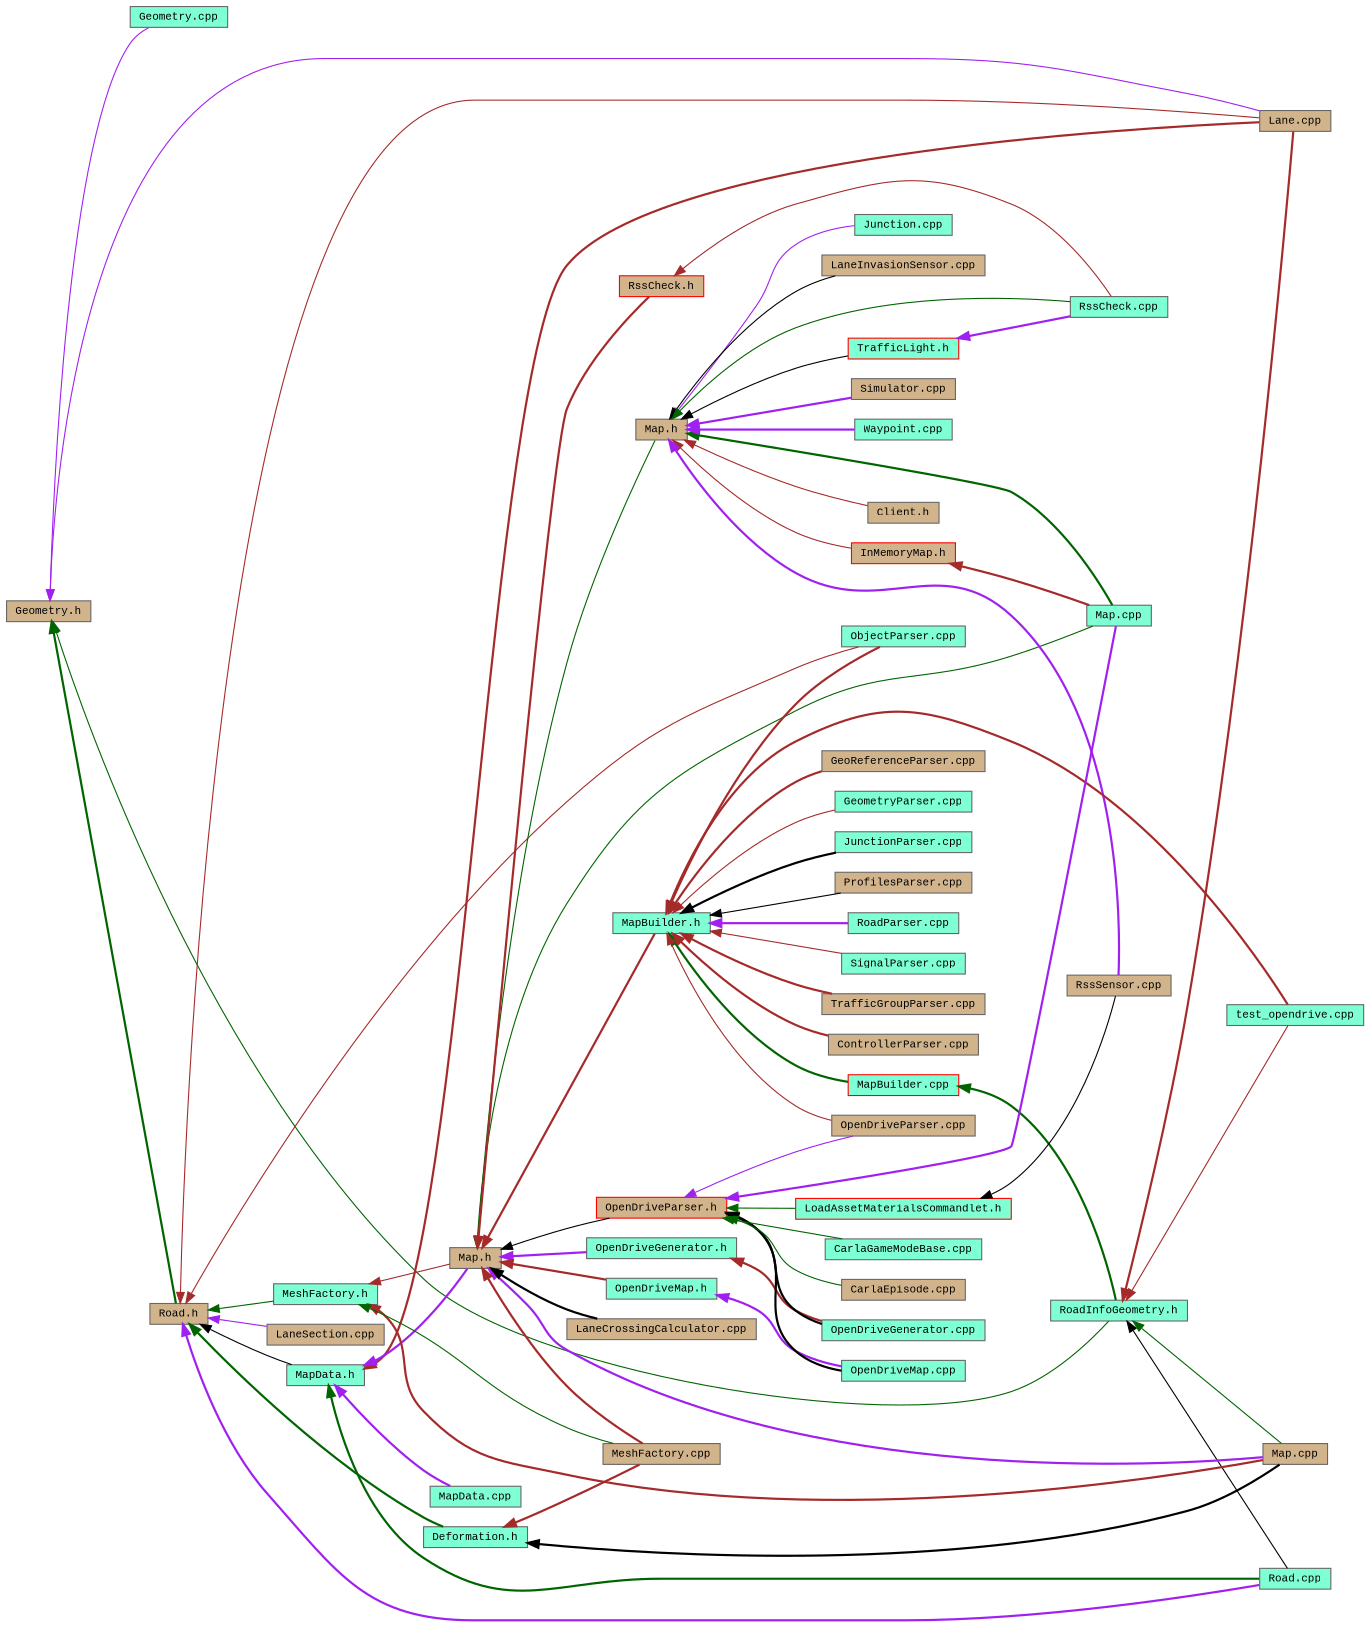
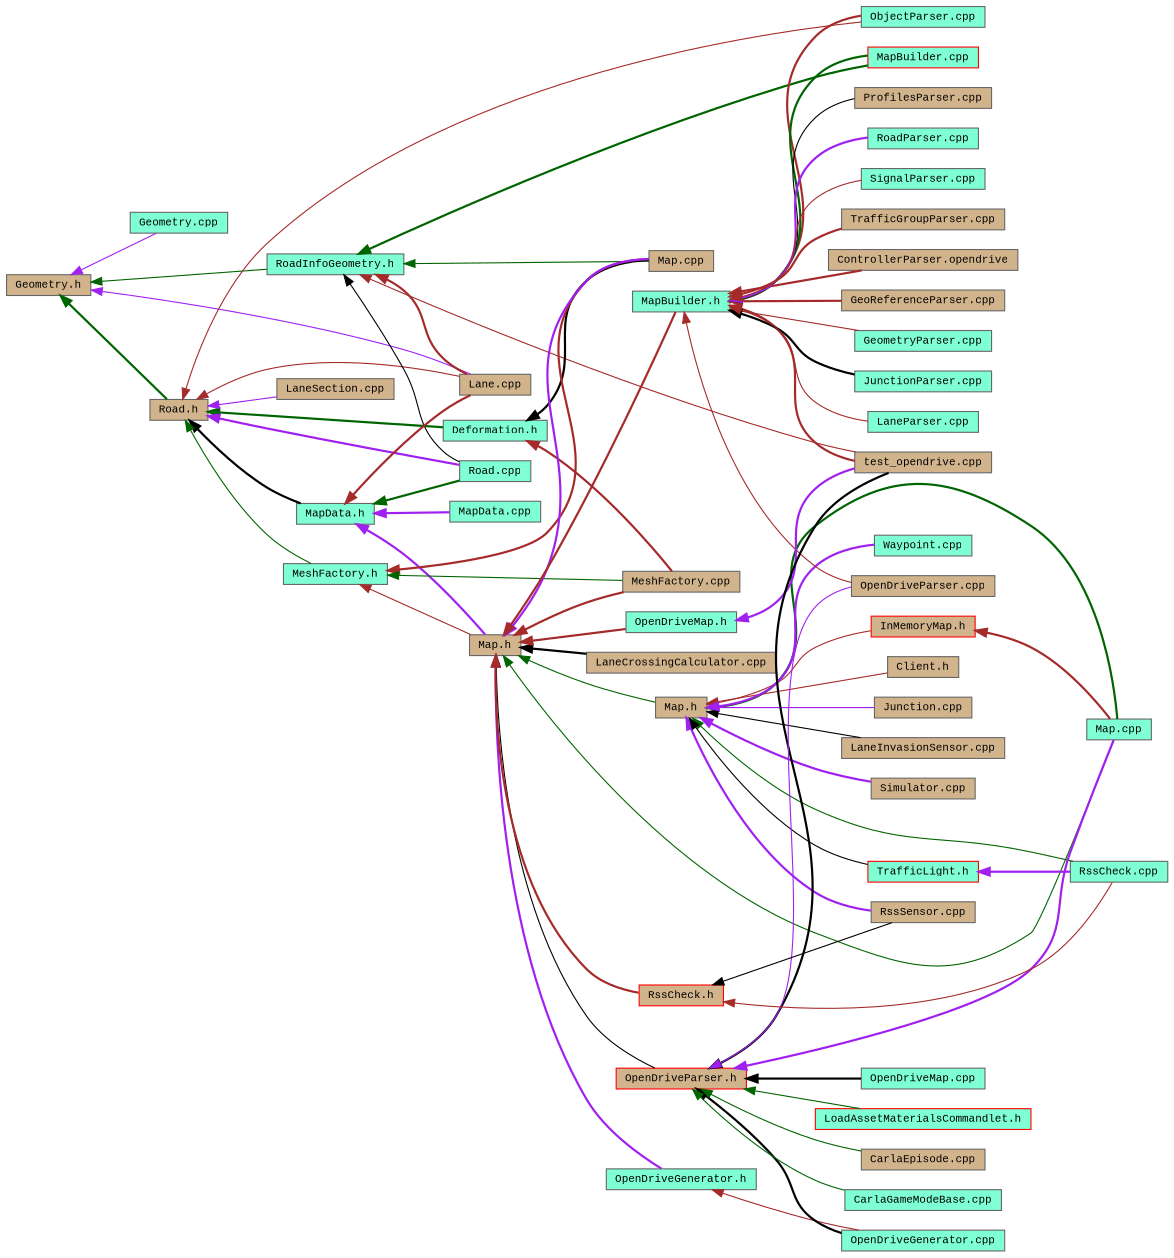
node "Junction.cpp": fillcolor aquamarine -> tan
node "LaneParser.cpp": added
edge "test_opendrive.cpp" -> "OpenDriveParser.h": added
node "test_opendrive.cpp": fillcolor aquamarine -> tan
node "ControllerParser.cpp": label "ControllerParser.cpp" -> "ControllerParser.opendrive"
edge "RssSensor.cpp" -> "LoadAssetMaterialsCommandlet.h": now "RssSensor.cpp" -> "RssCheck.h"
edge "RoadInfoGeometry.h" -> "MapBuilder.cpp": reversed
edge "OpenDriveGenerator.cpp" -> "OpenDriveGenerator.h": style bold -> solid
edge "OpenDriveMap.cpp" -> "OpenDriveMap.h": now "test_opendrive.cpp" -> "OpenDriveMap.h"
edge "MapData.h" -> "Road.h": style solid -> bold
